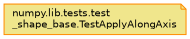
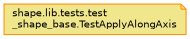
node "numpy.lib.tests.test _shape_base.TestApplyAlongAxis": label "numpy.lib.tests.test _shape_base.TestApplyAlongAxis" -> "shape.lib.tests.test _shape_base.TestApplyAlongAxis"
